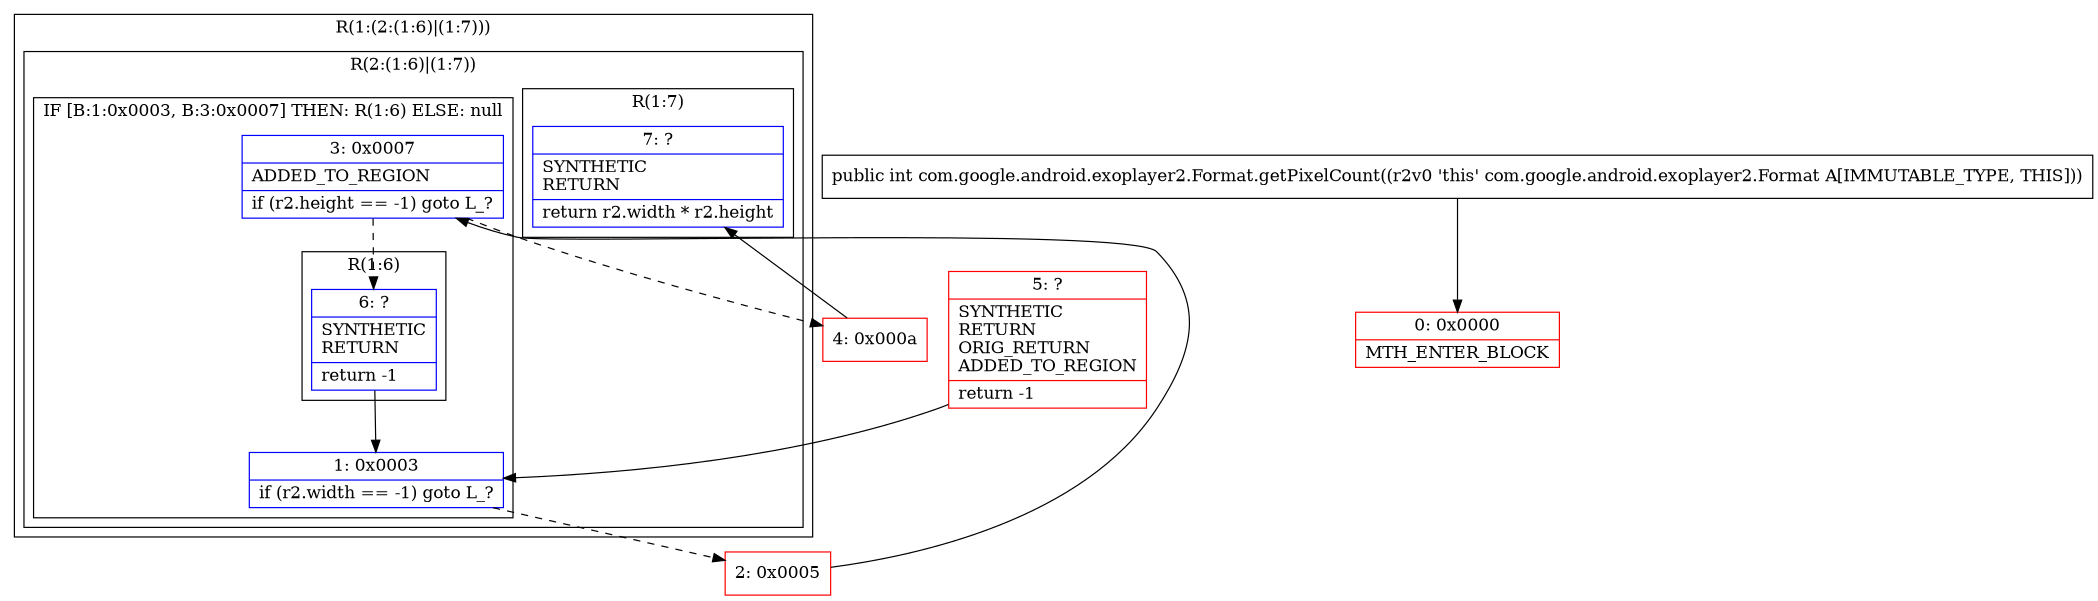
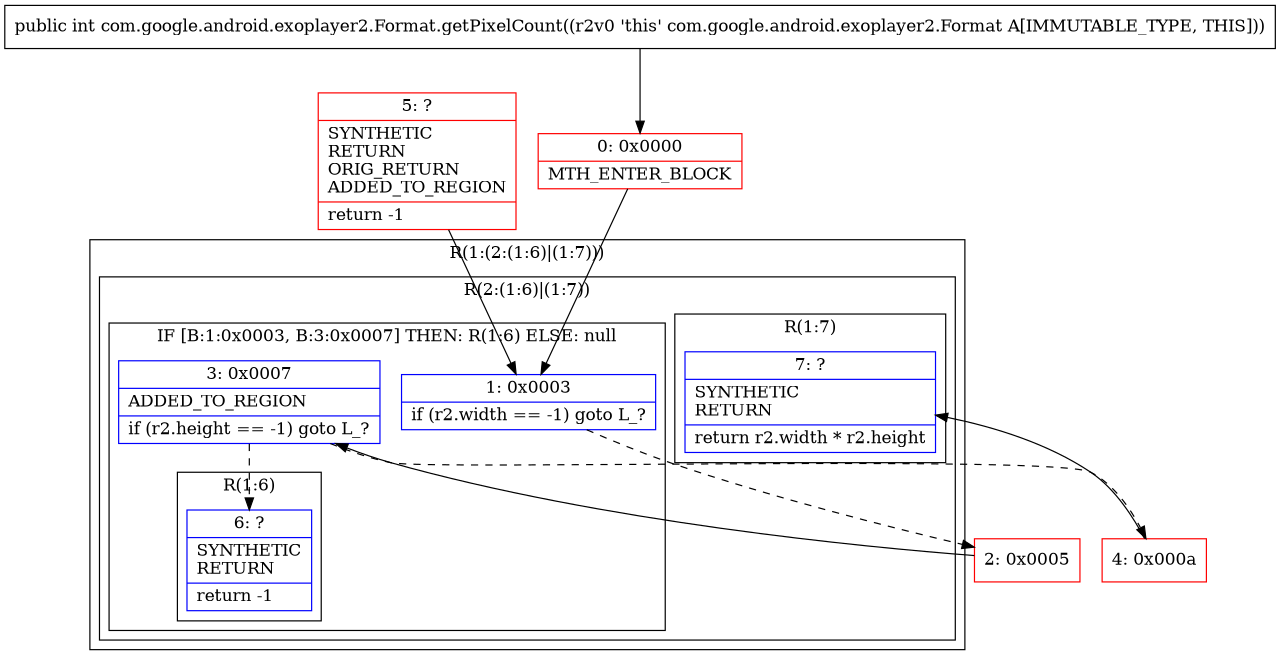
edge "6: ?" -> "1: 0x0003": now "0: 0x0000" -> "1: 0x0003"
